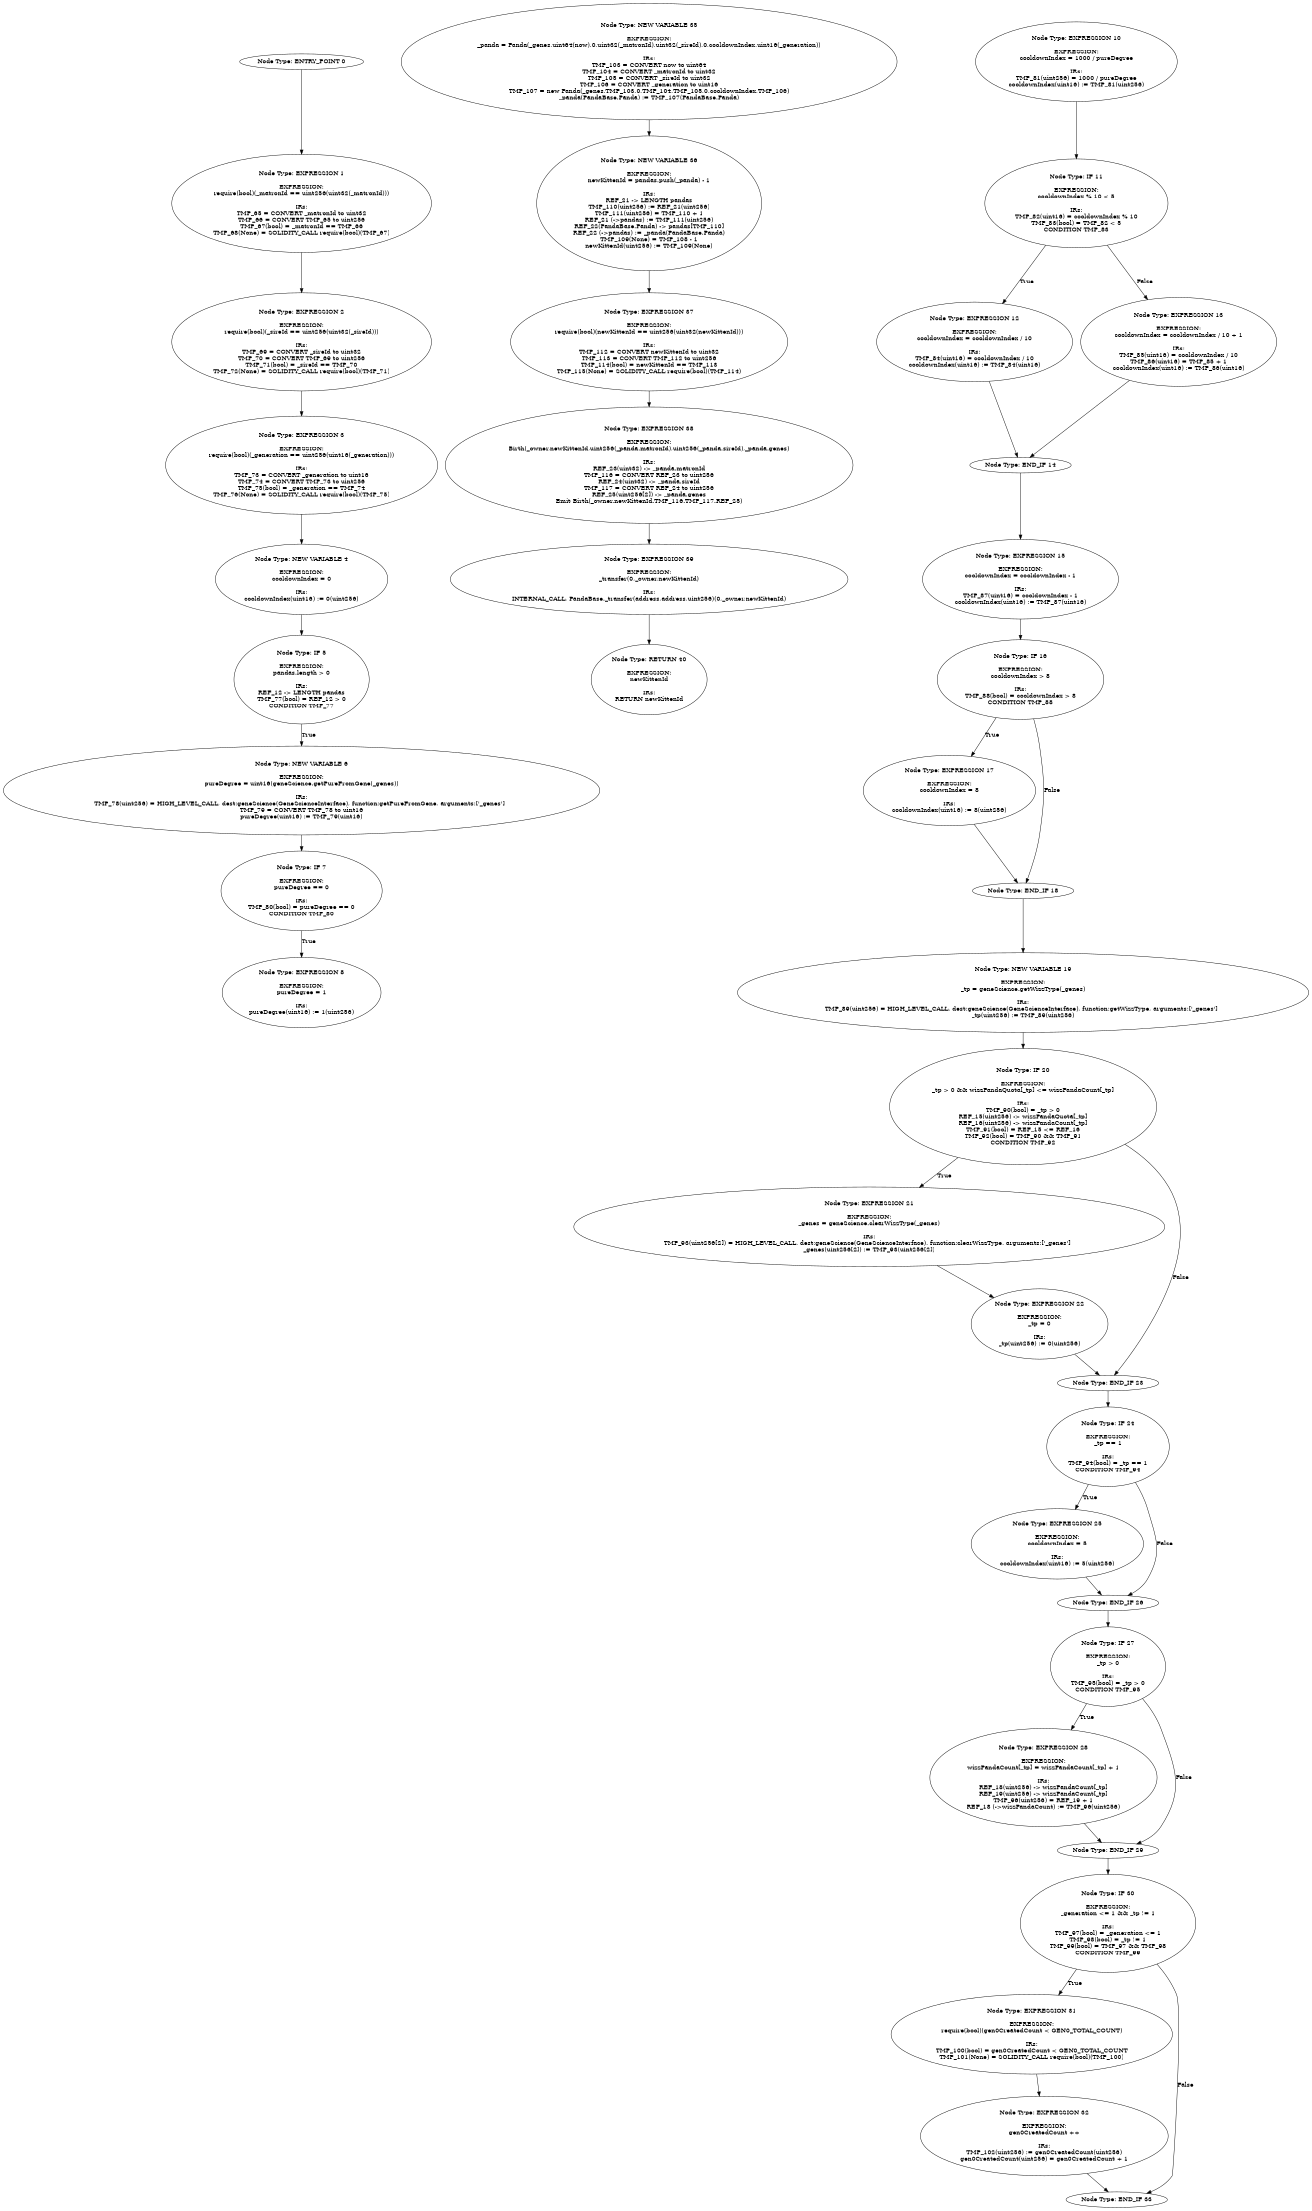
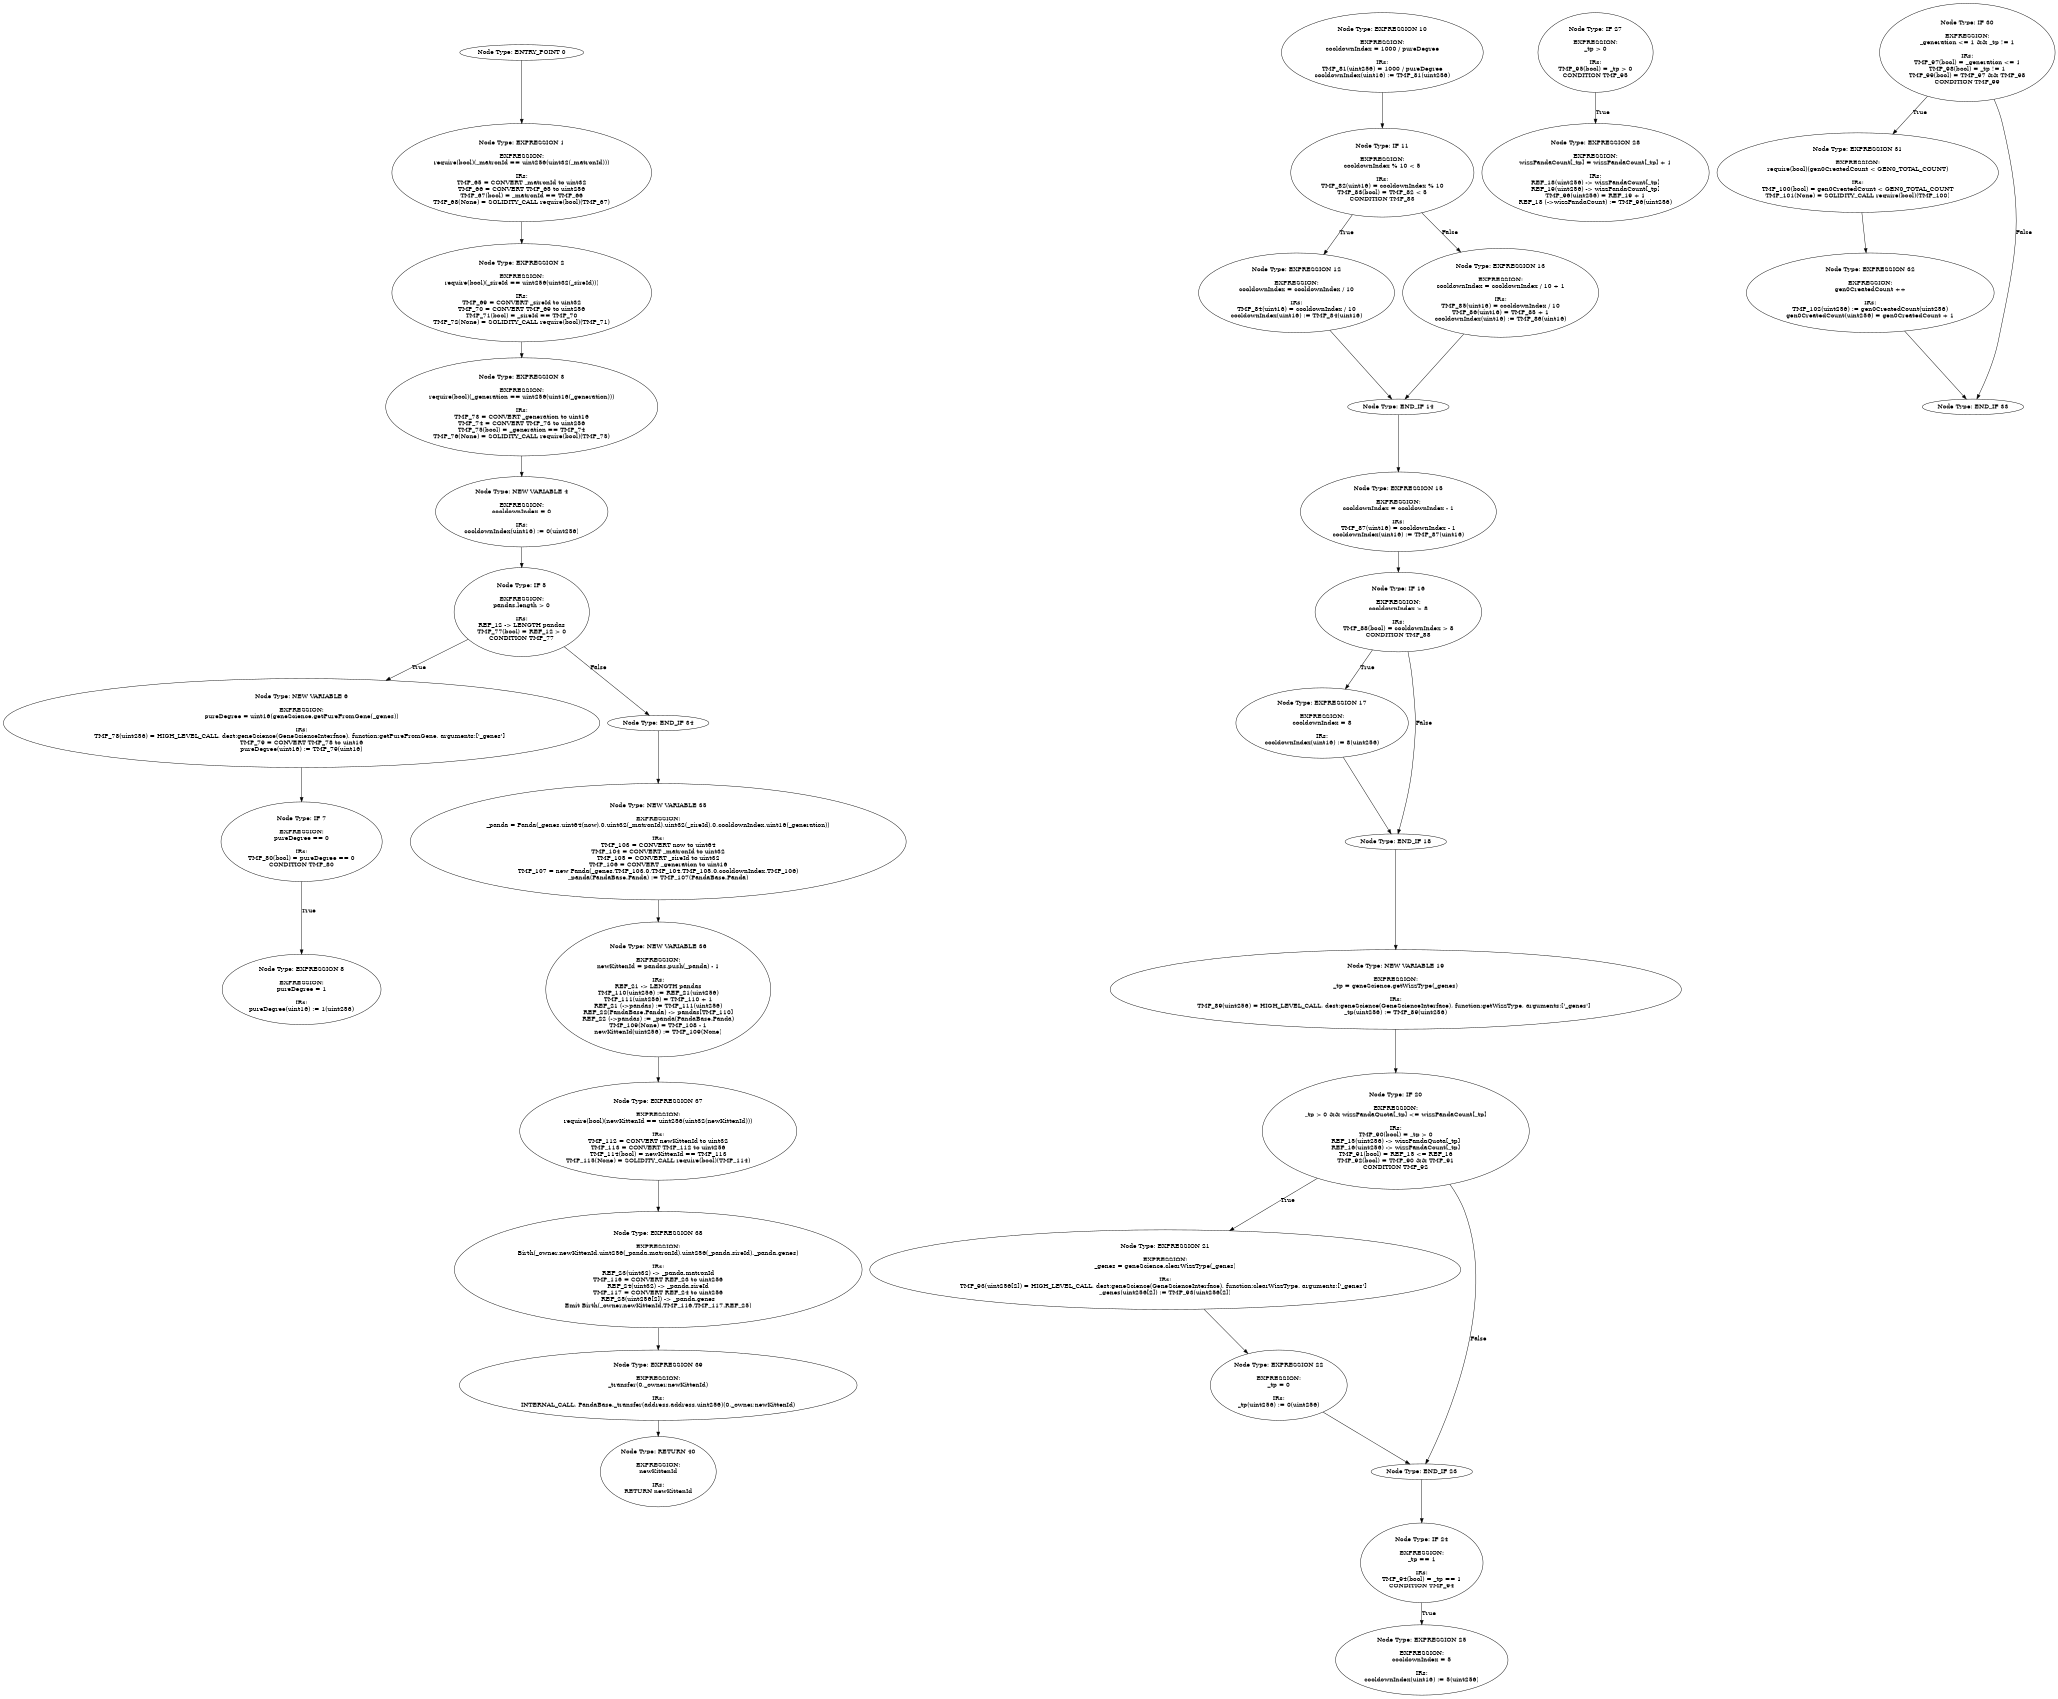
node "Node Type: END_IF 34": added
node "Node Type: END_IF 26": removed
node "Node Type: END_IF 29": removed
